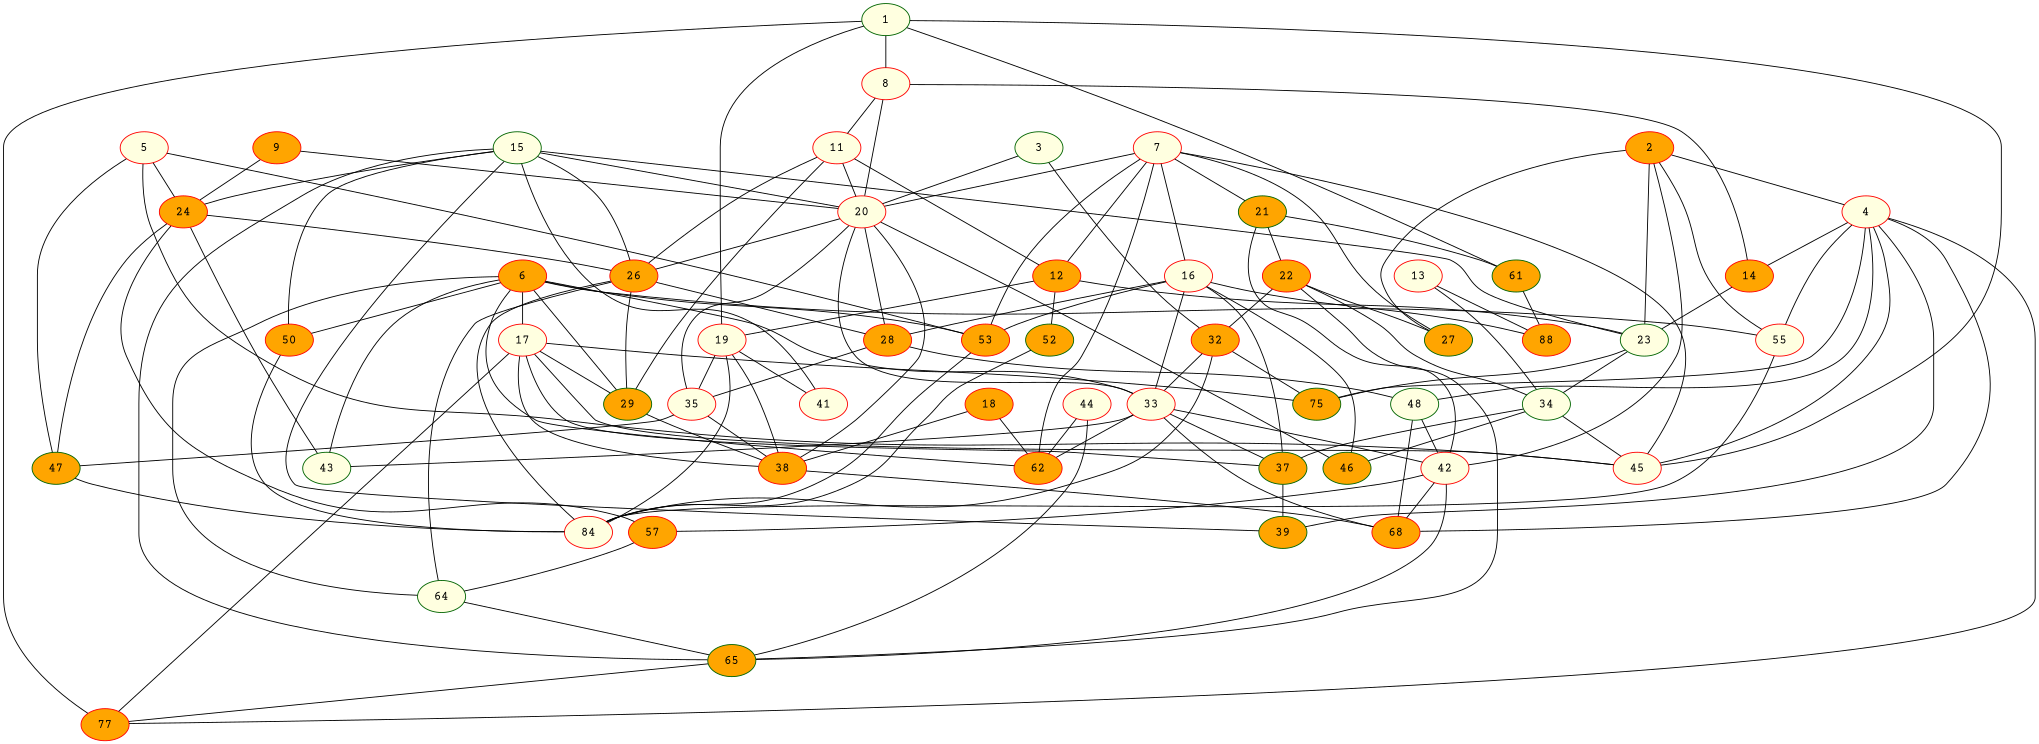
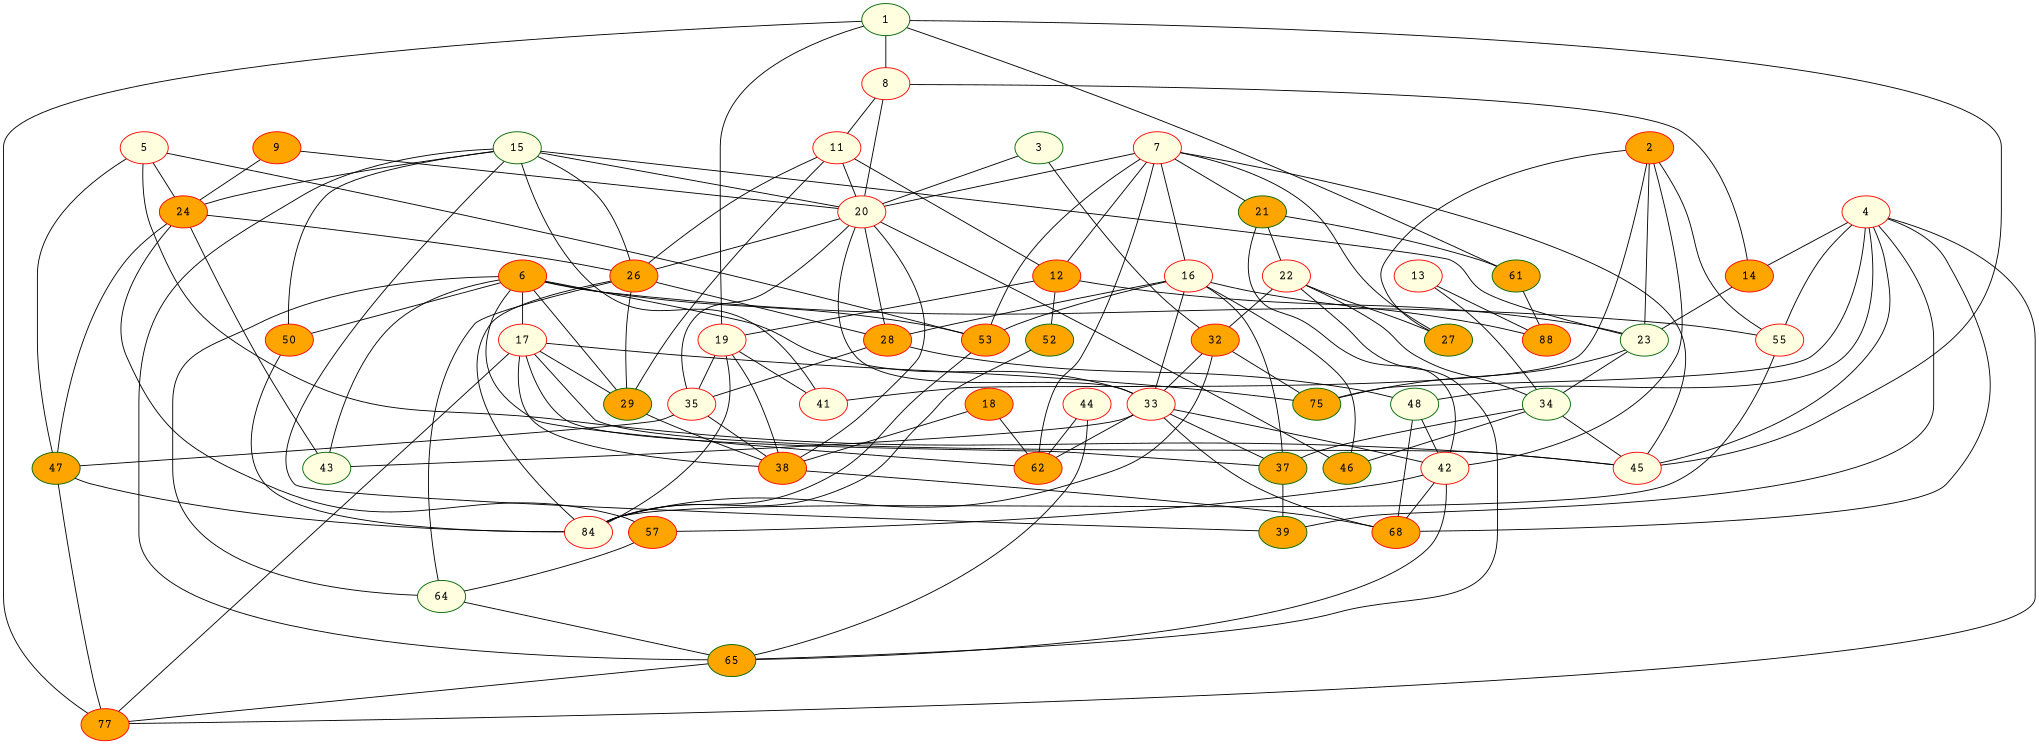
edge "2" -- "4": now "2" -- "41"
node "22": fillcolor orange -> lightyellow
edge "47" -- "77": added
